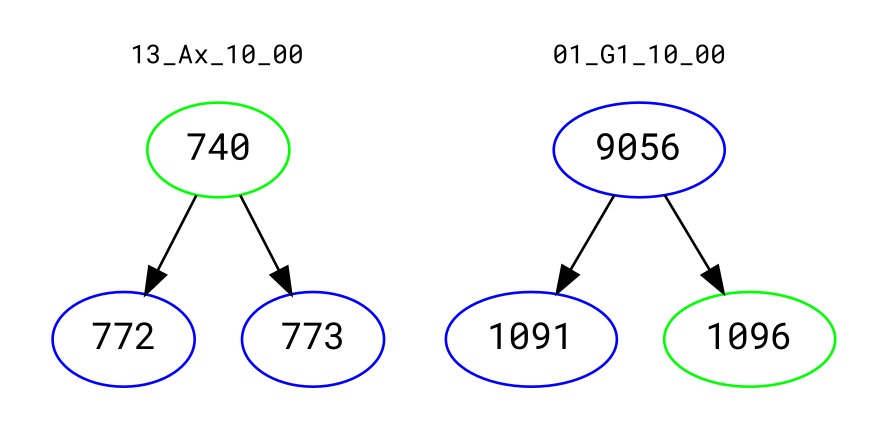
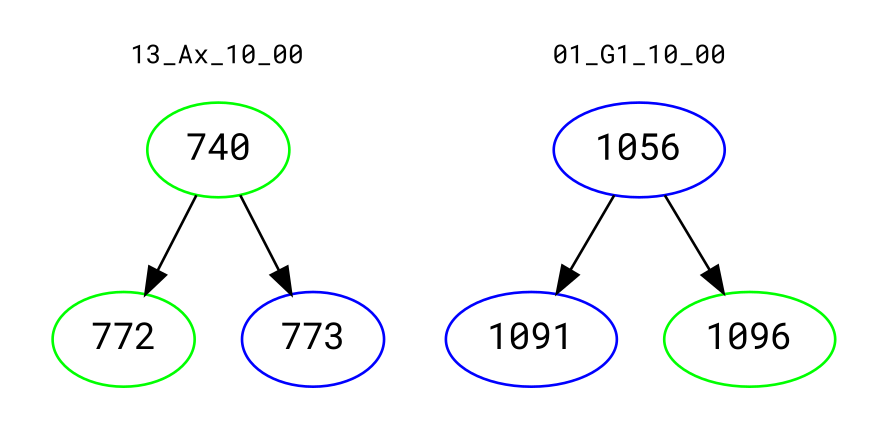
node "9056": label "9056" -> "1056"
node "772": color blue -> green
